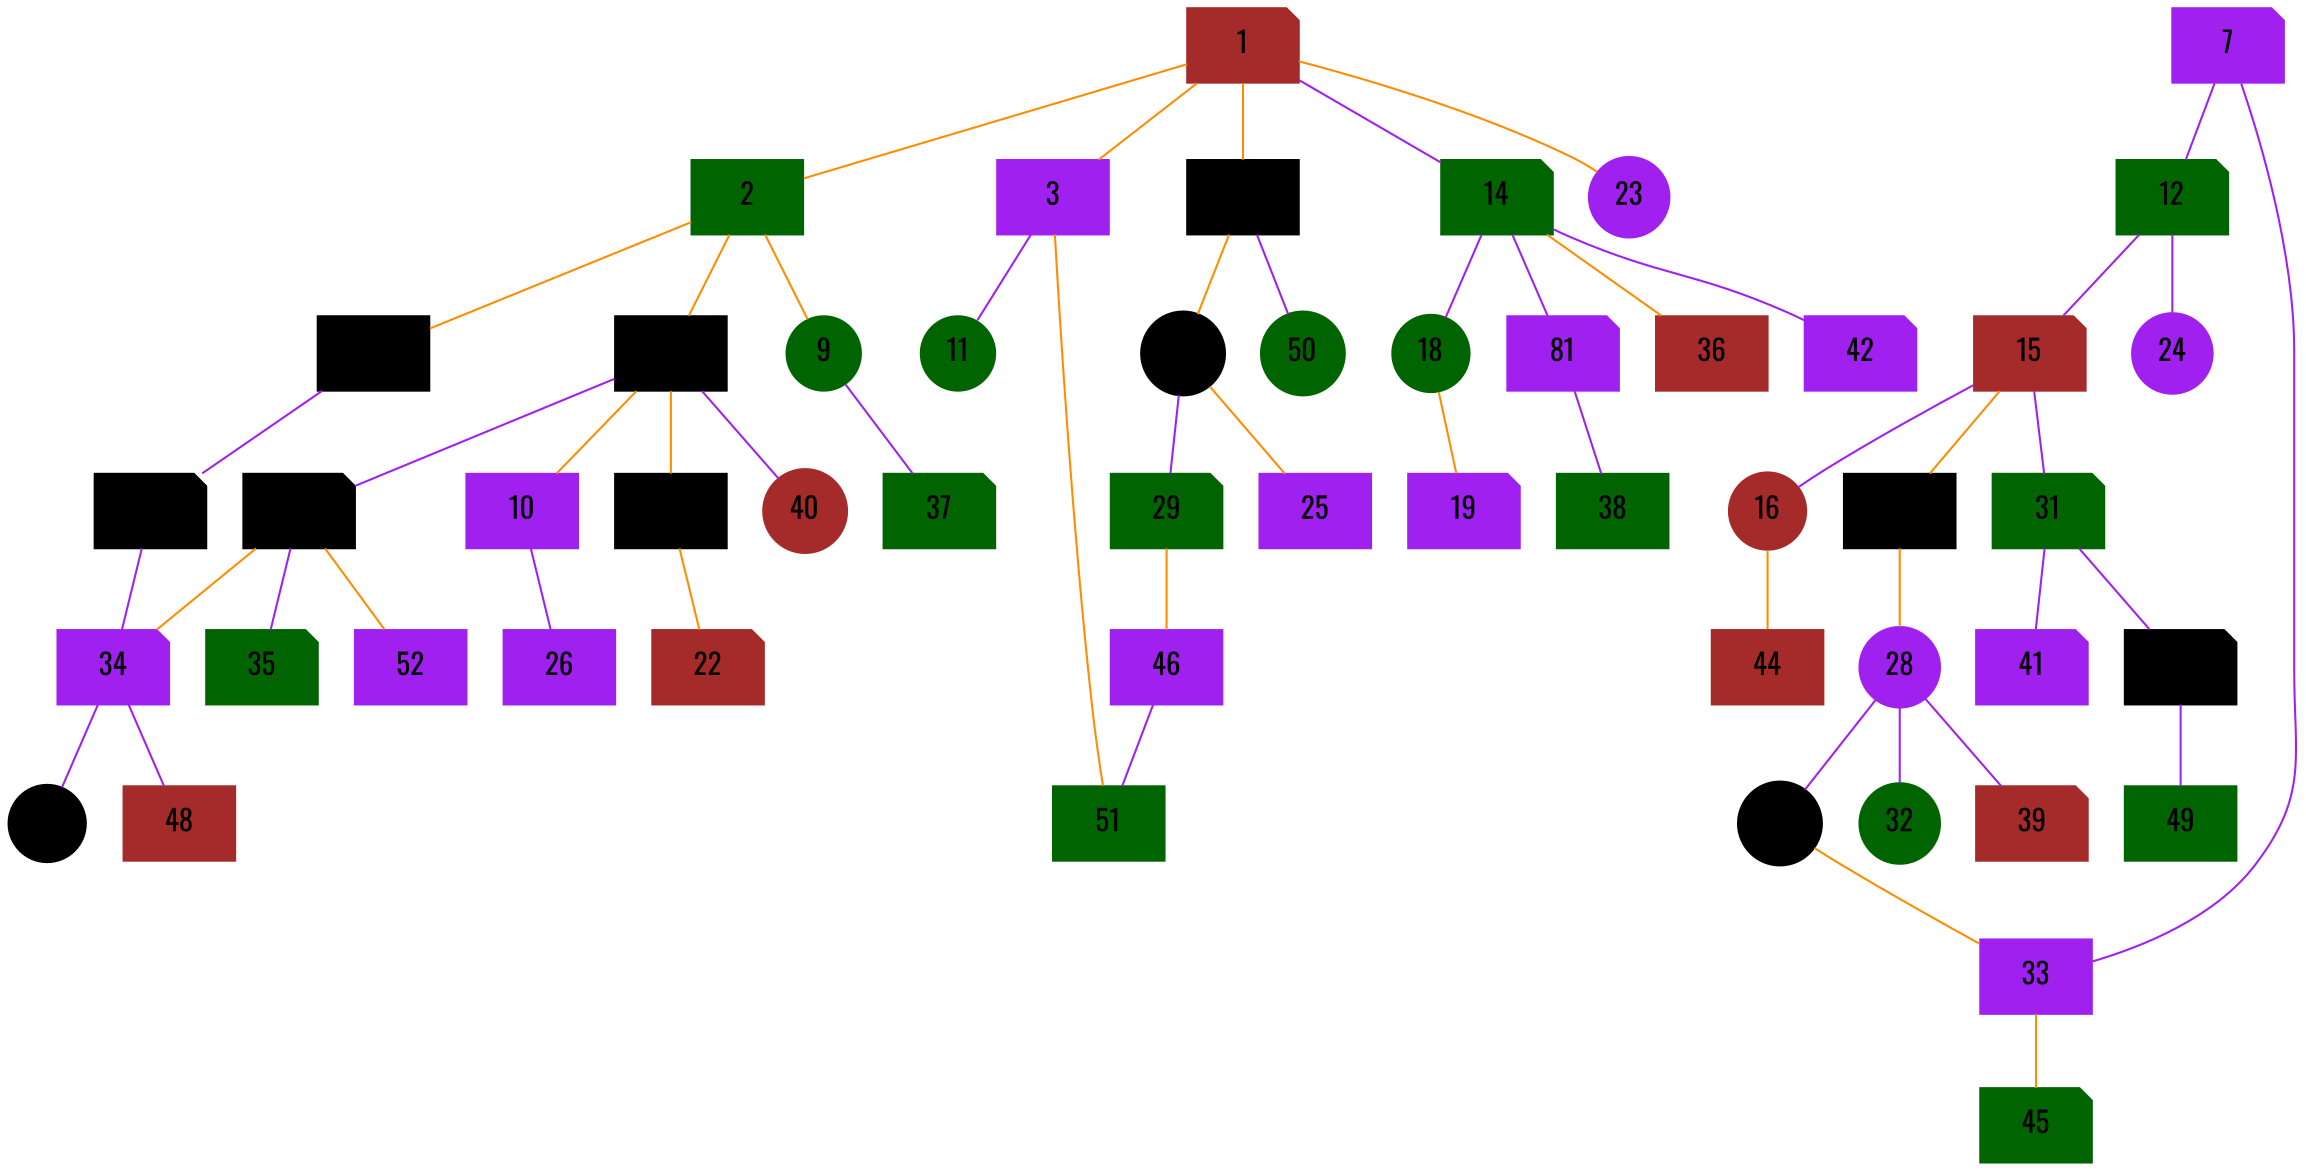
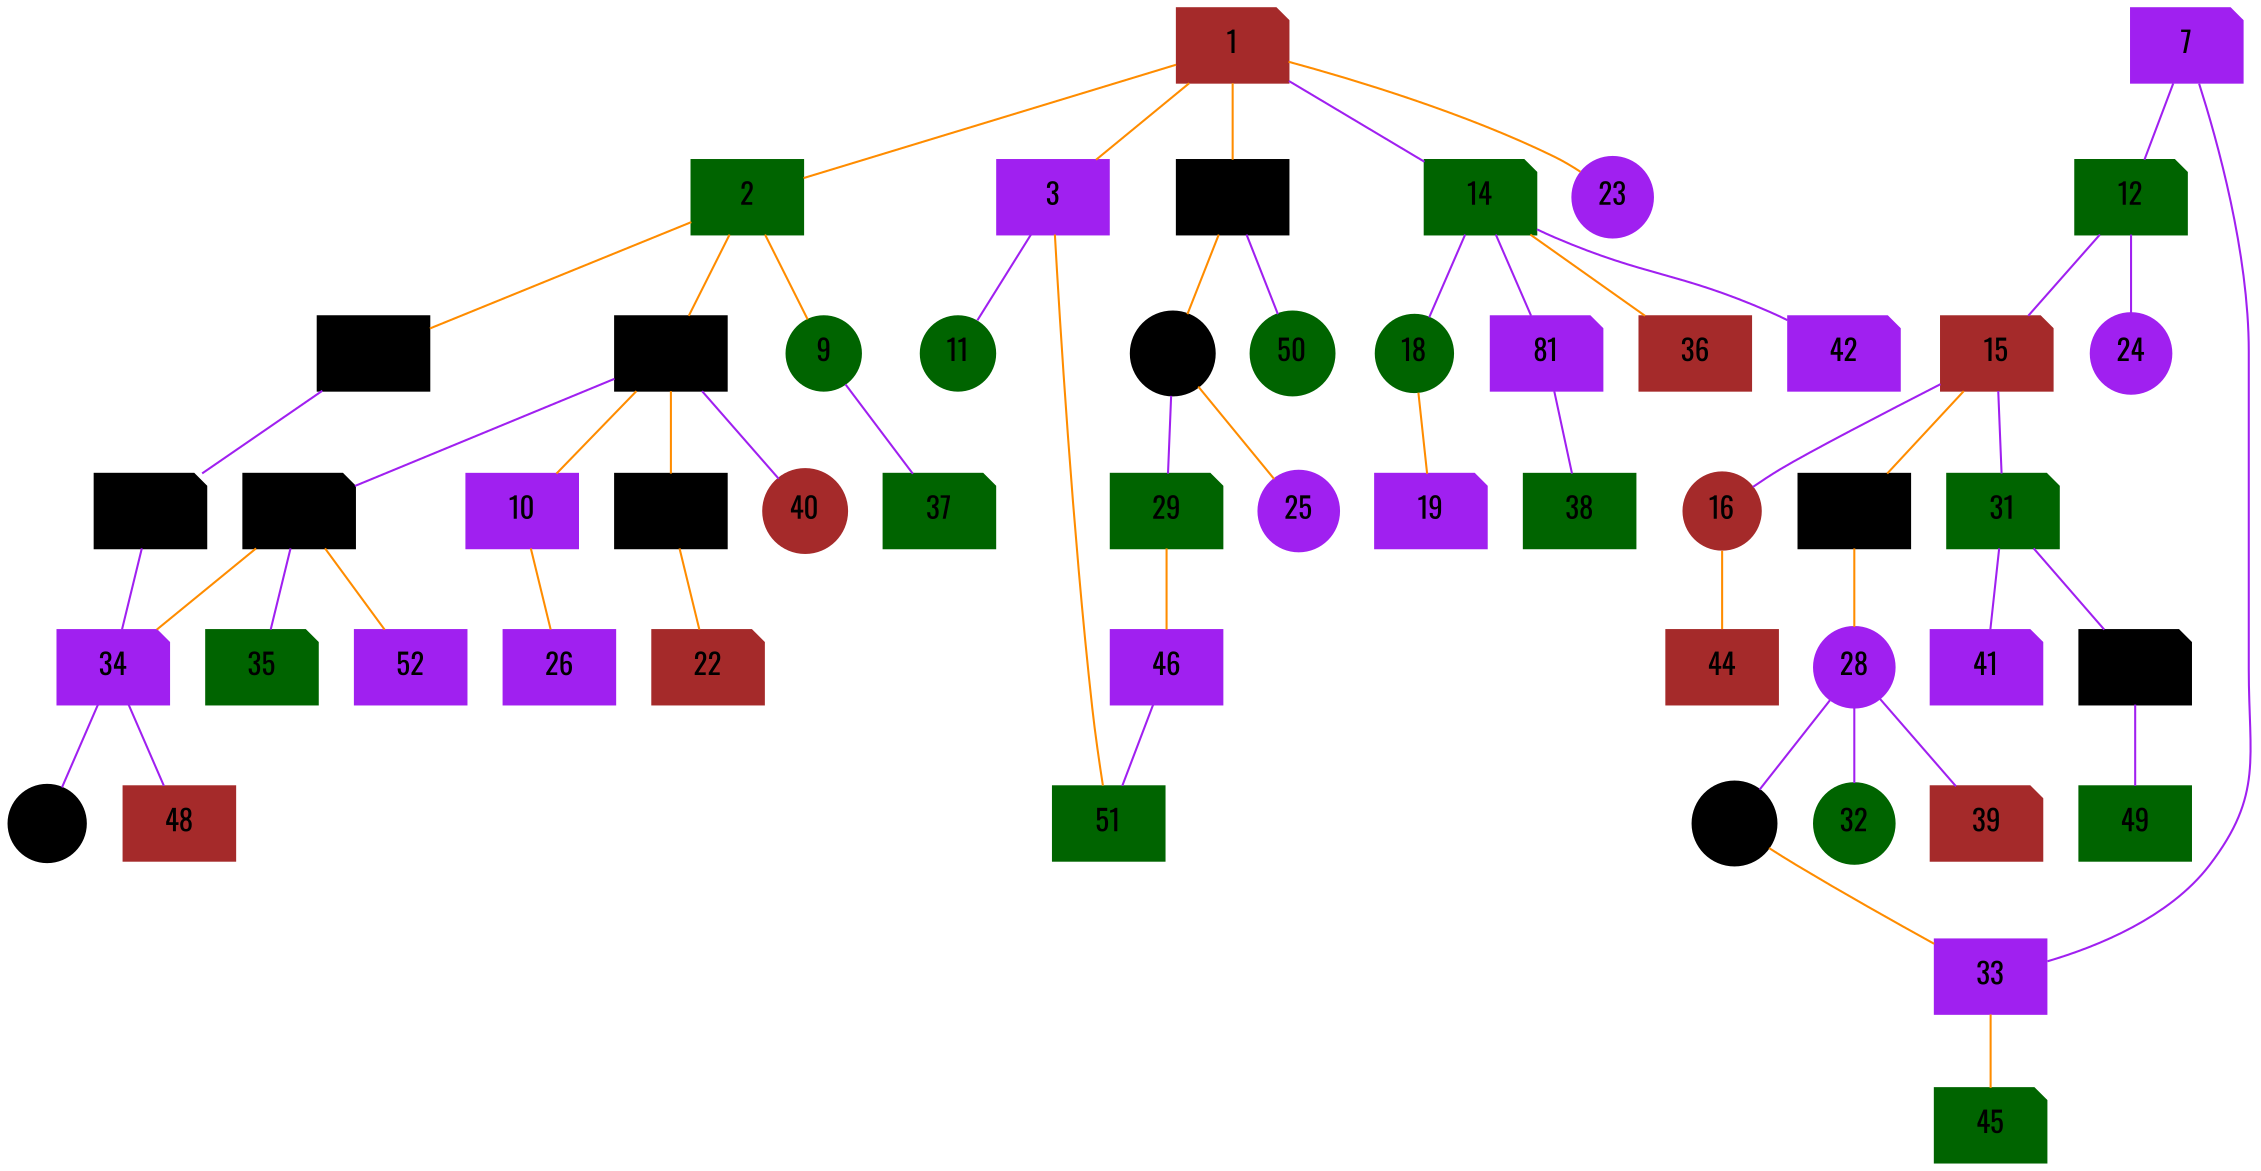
node "25": shape box -> circle
edge "10" -- "26": color purple -> darkorange
